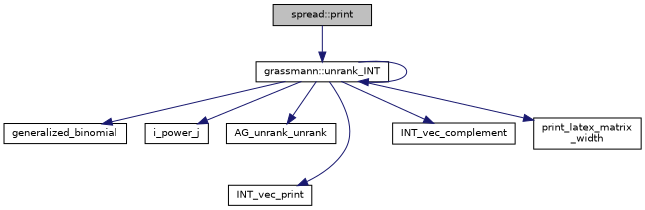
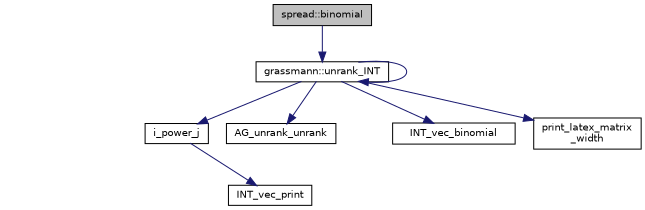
node "spread::print": label "spread::print" -> "spread::binomial"
node "generalized_binomial": removed
node "INT_vec_complement": label "INT_vec_complement" -> "INT_vec_binomial"
edge "grassmann::unrank_INT" -> "INT_vec_print": now "i_power_j" -> "INT_vec_print"
